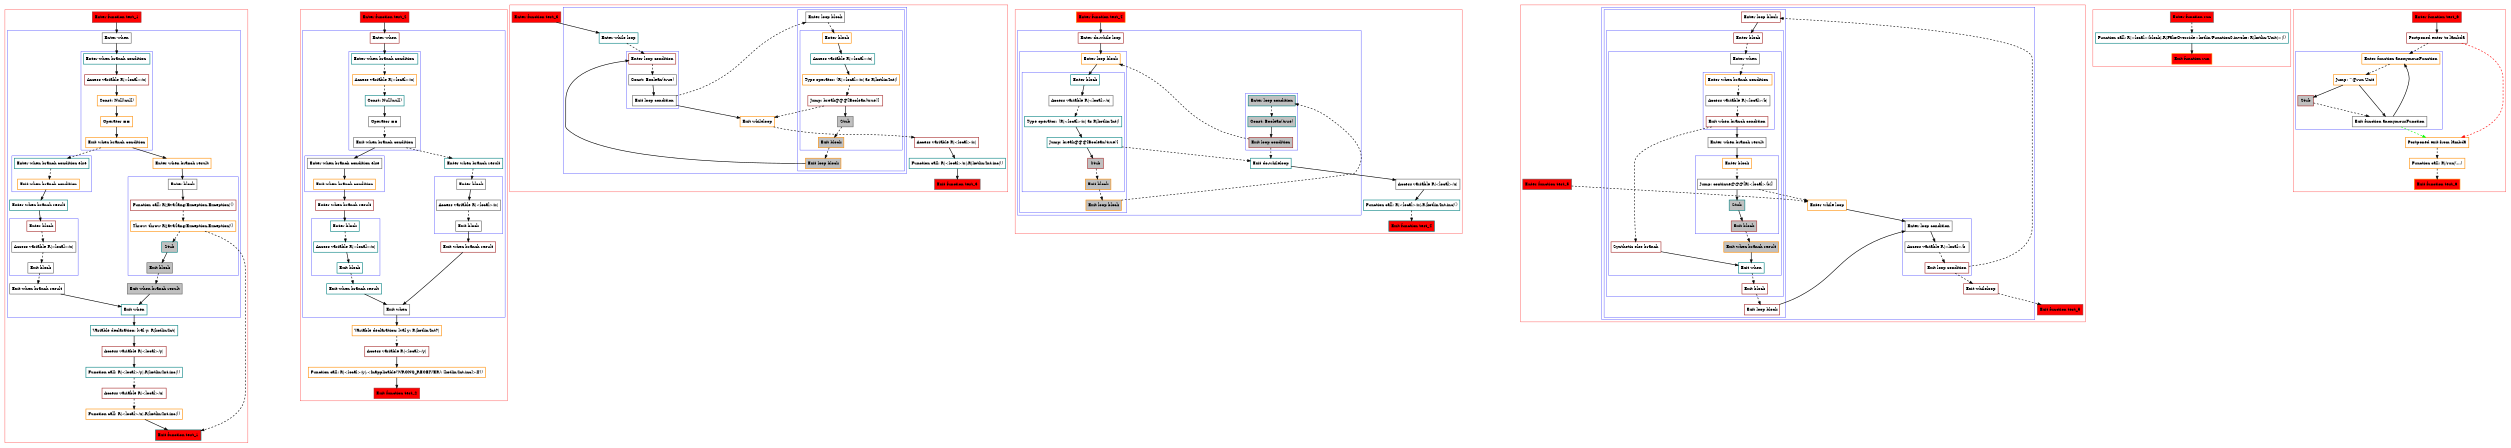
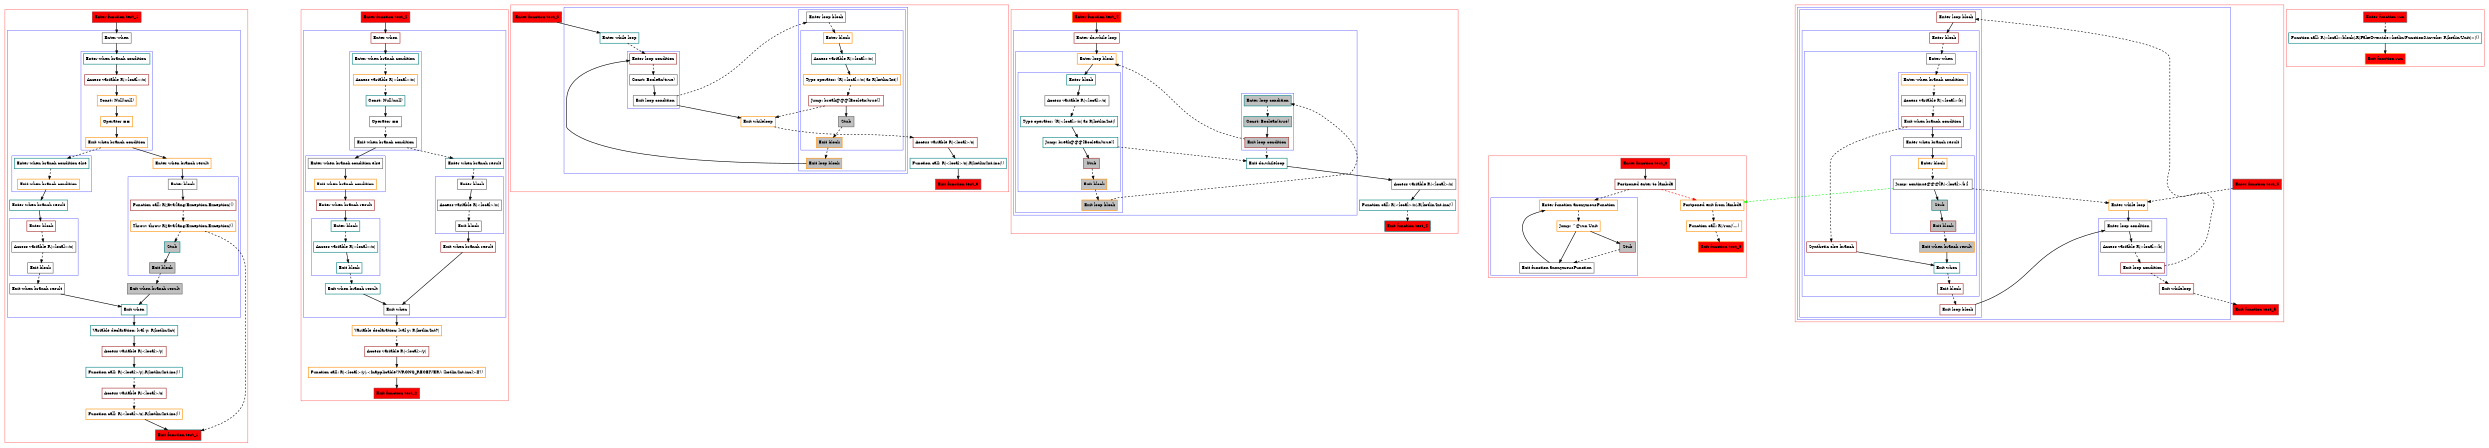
edge "Exit function anonymousFunction" -> "Postponed exit from lambda": now "Jump: continue@@@[R|<local>/b|]" -> "Postponed exit from lambda"
